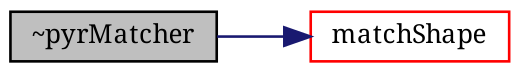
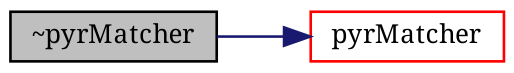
node "matchShape": label "matchShape" -> "pyrMatcher"
